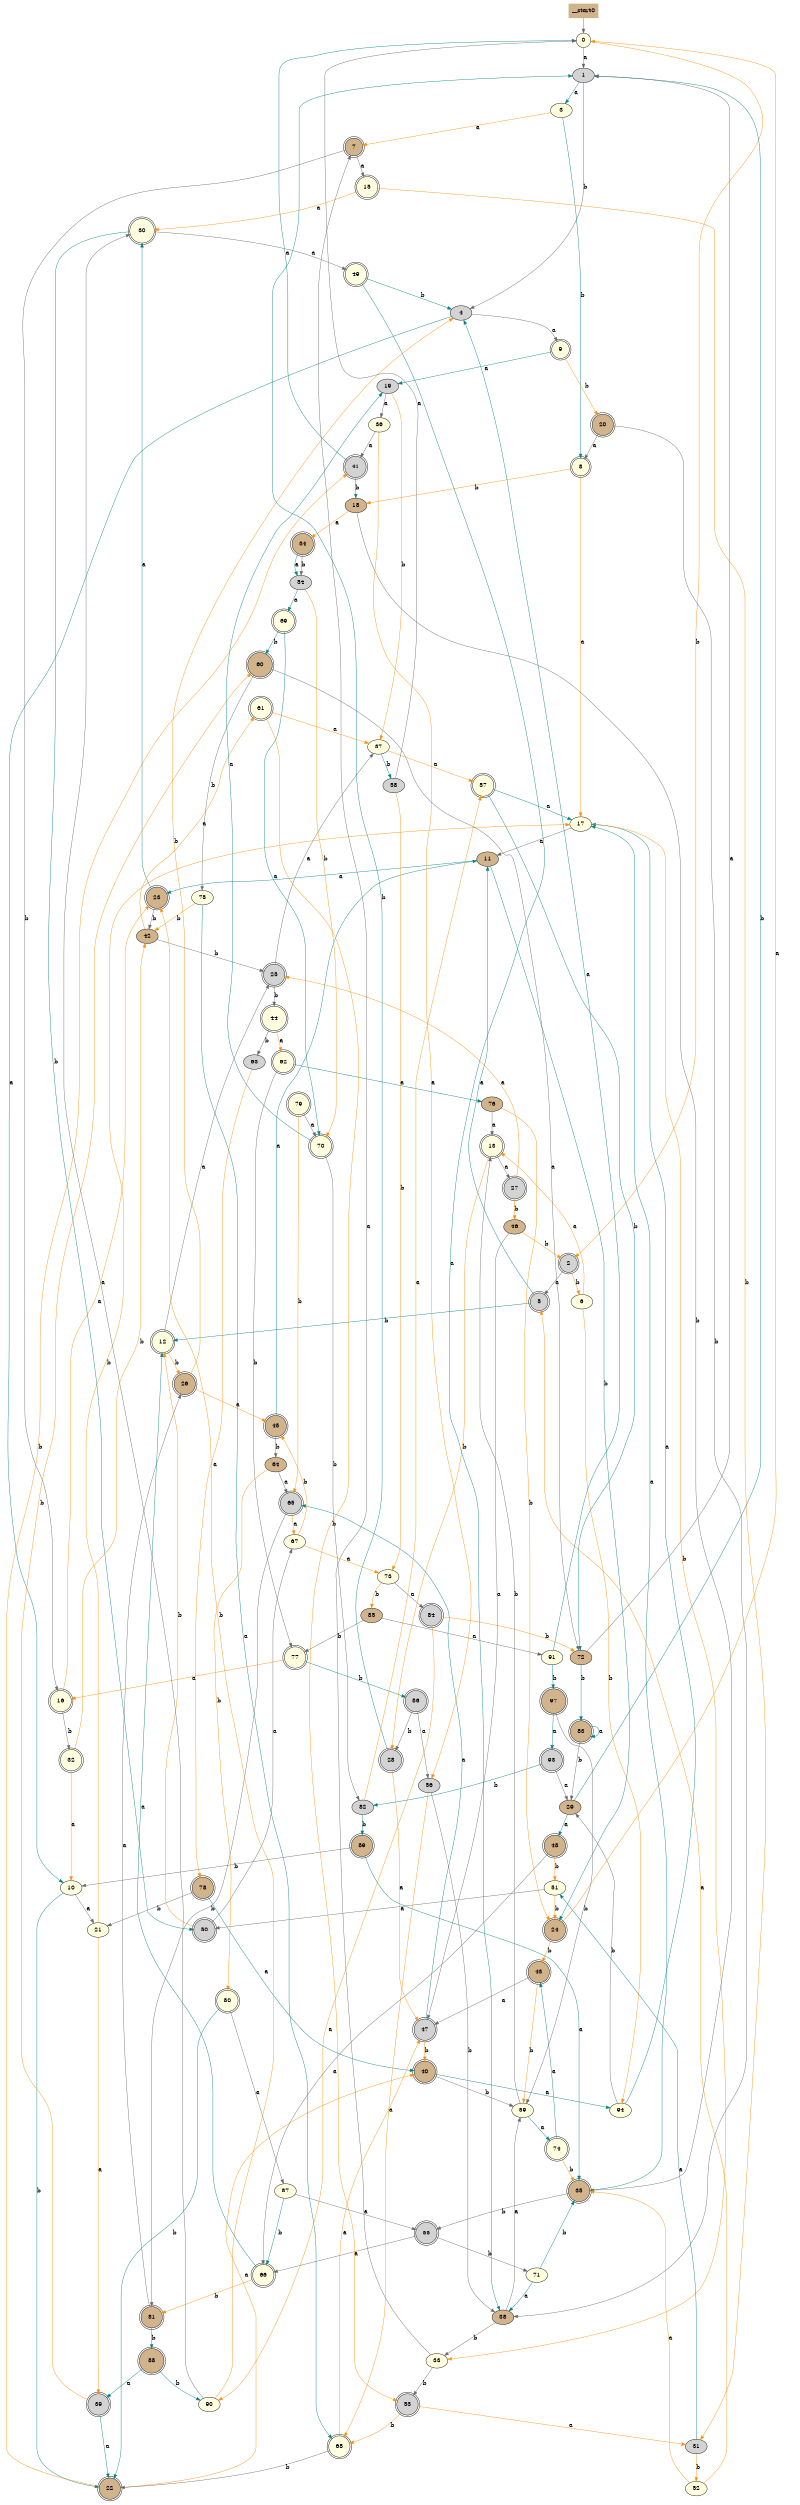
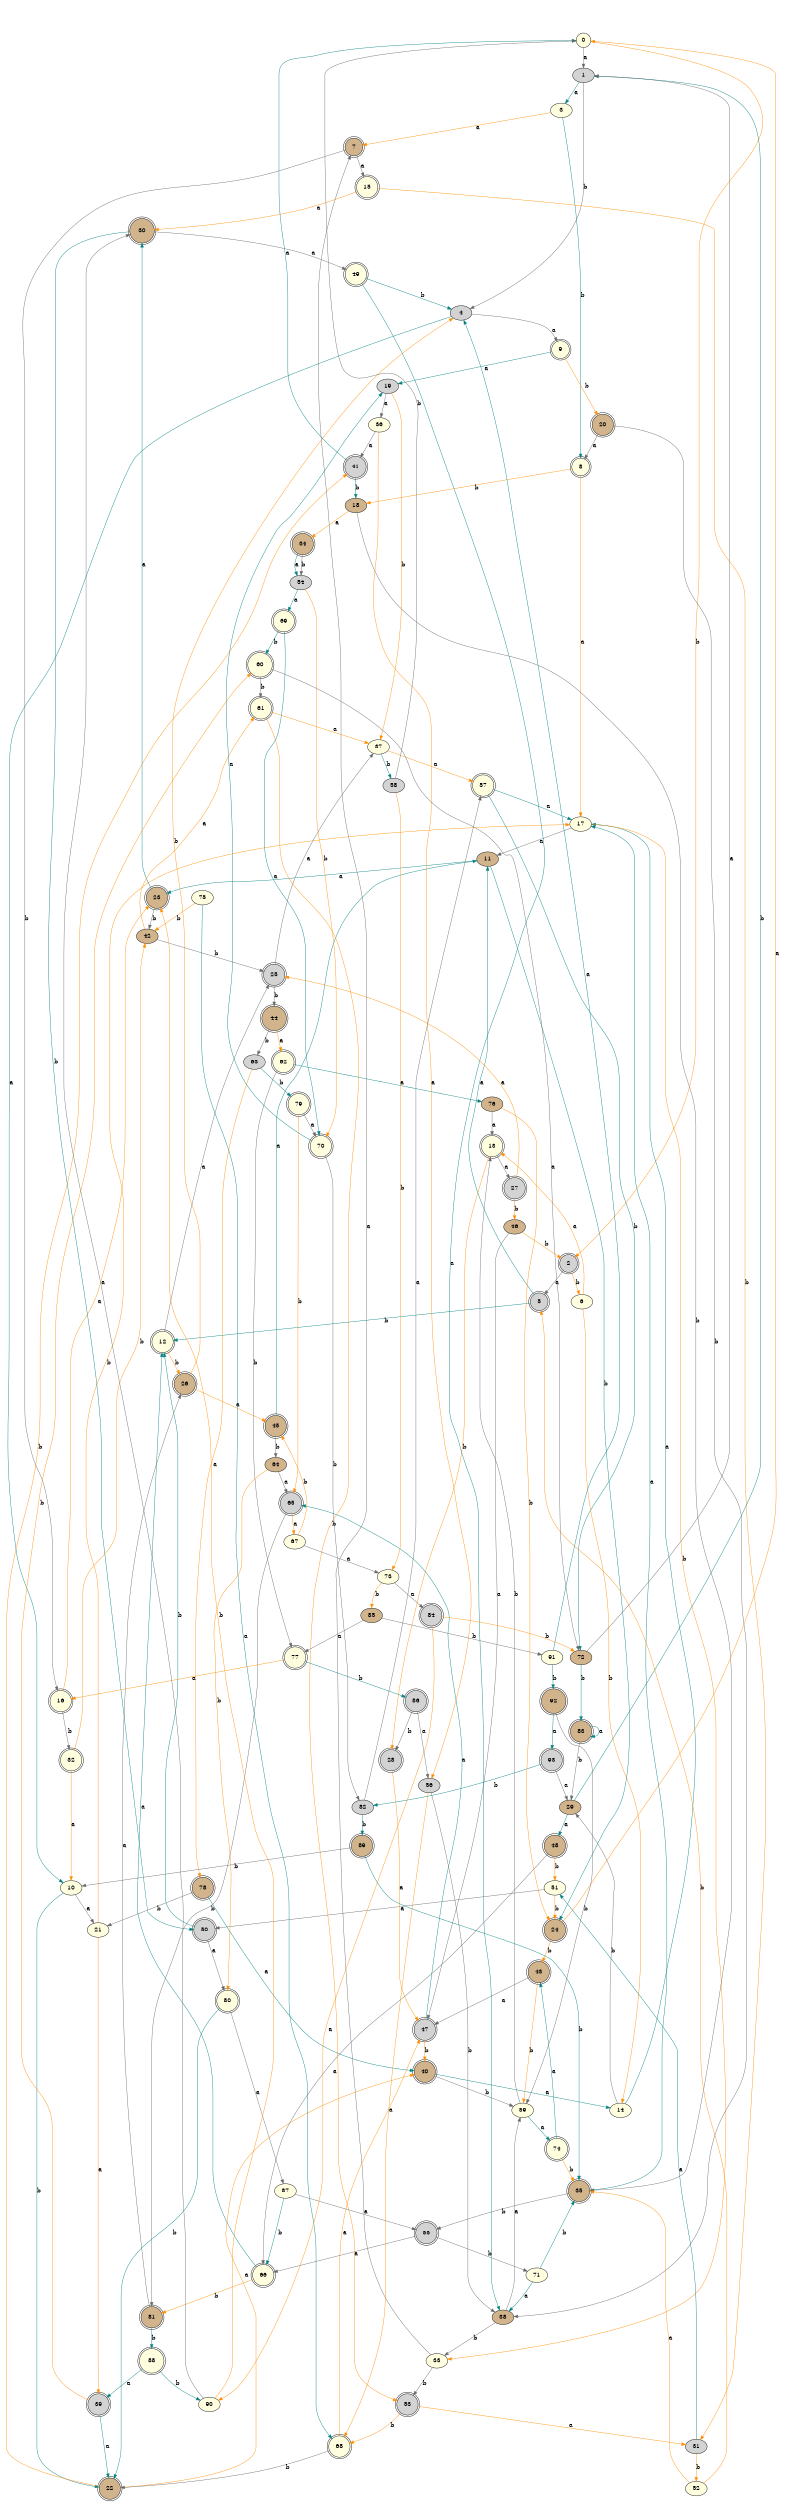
node "__start0": removed
node "30": fillcolor lightyellow -> tan
edge "58" -> "0": label "a" -> "b"
node "60": fillcolor tan -> lightyellow
edge "60" -> "75": now "60" -> "61"
edge "28" -> "1": removed, label "b"
node "44": fillcolor lightyellow -> tan
edge "63" -> "79": added, label "b"
edge "82" -> "57": color darkorange -> gray40
edge "67" -> "73": color darkorange -> gray40
edge "85" -> "77": label "b" -> "a"
edge "85" -> "91": label "a" -> "b"
edge "50" -> "12": color darkorange -> teal
node "97": label "97" -> "92"
edge "50" -> "67": now "50" -> "80"
edge "52" -> "5": label "a" -> "b"
edge "89" -> "35": label "a" -> "b"
node "94": label "94" -> "14"
node "88": fillcolor tan -> lightyellow
